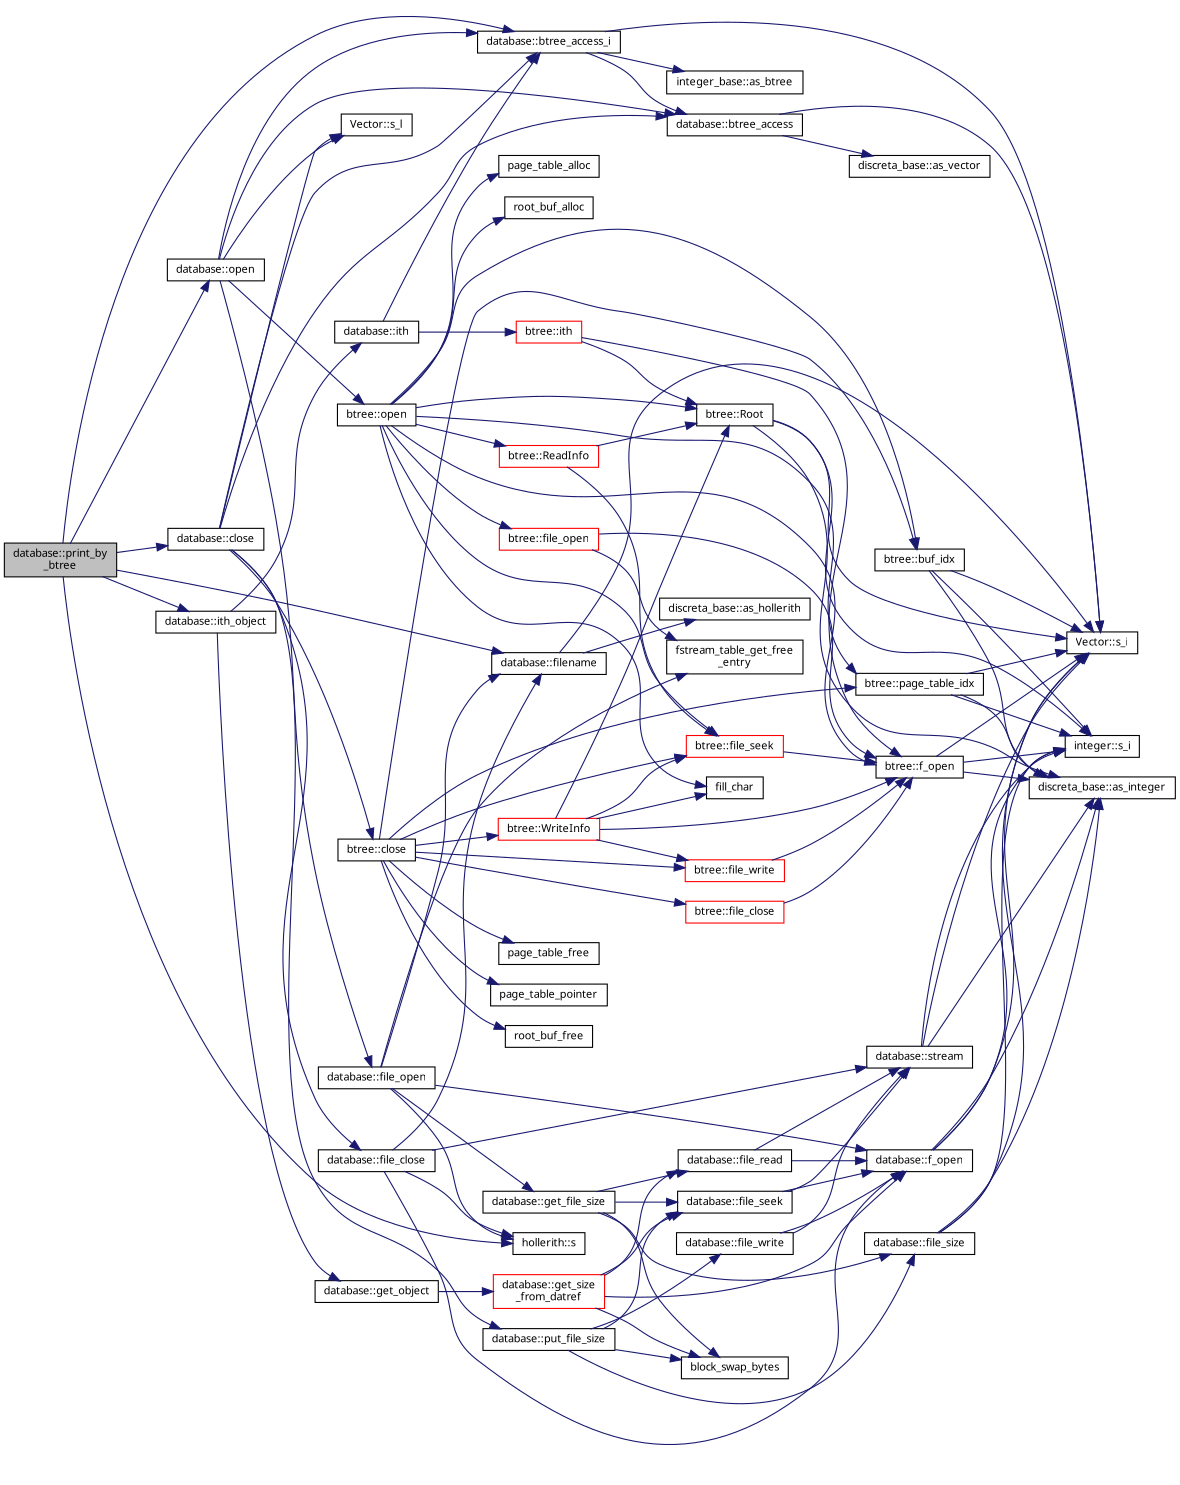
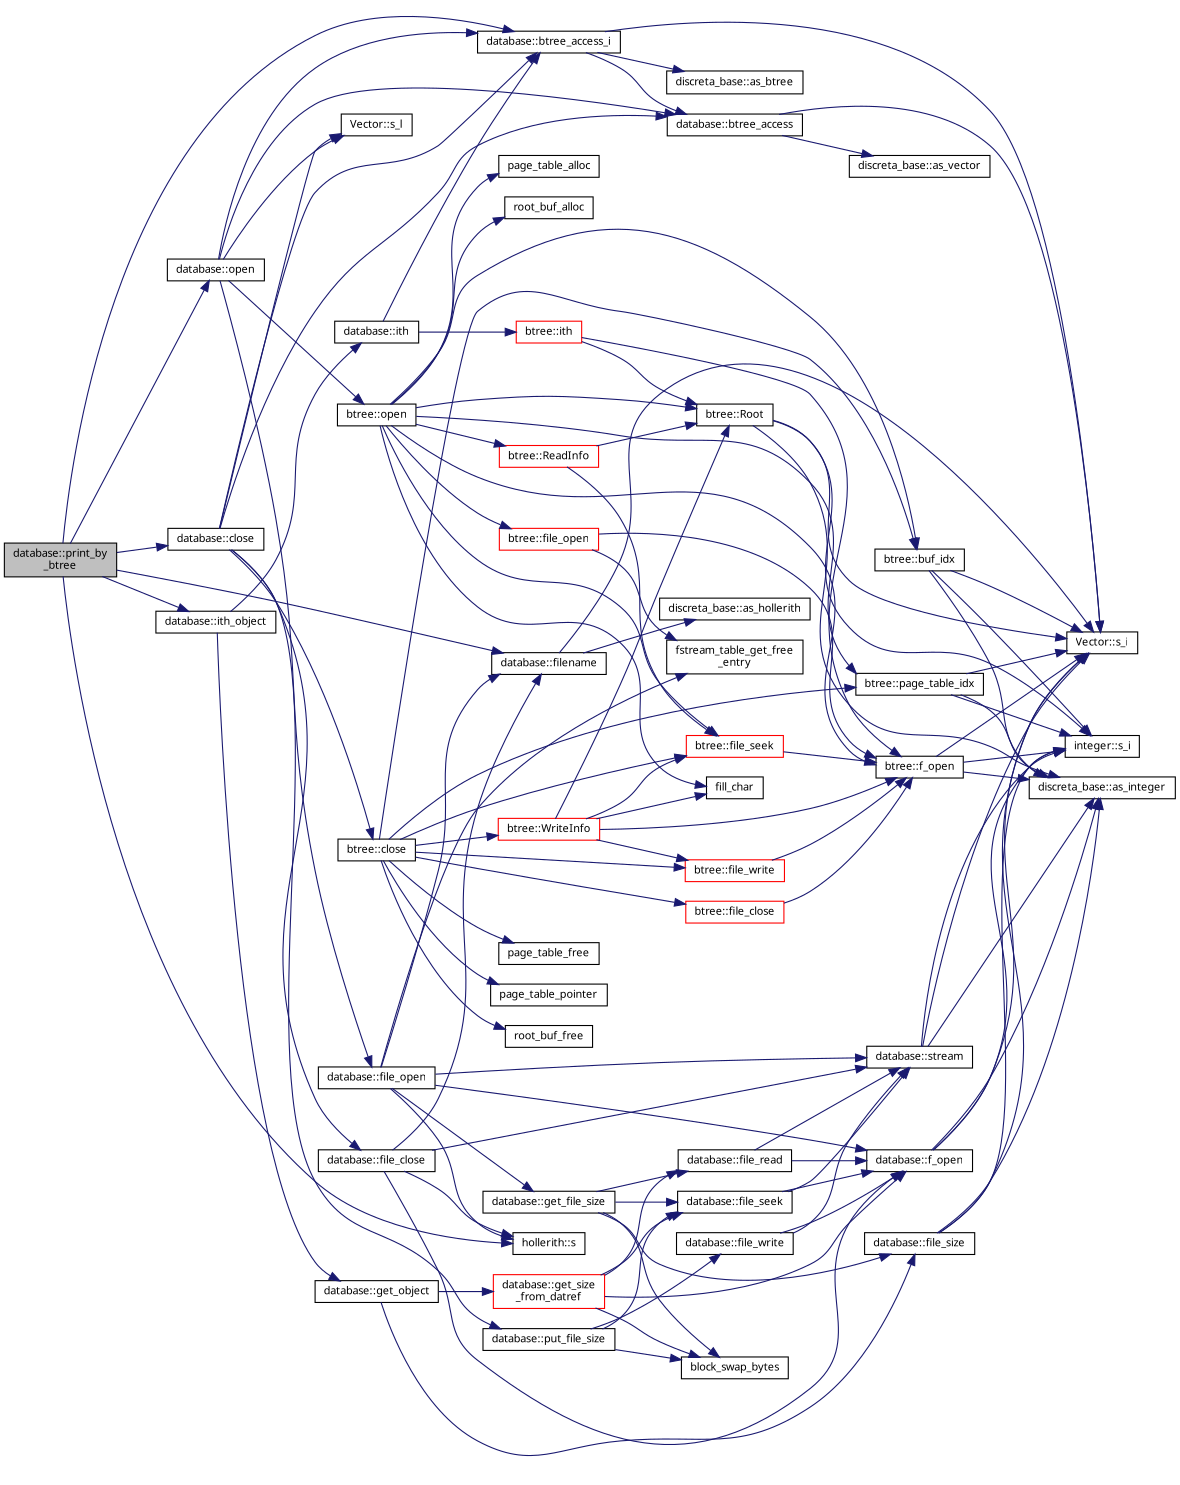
node "integer_base::as_btree": label "integer_base::as_btree" -> "discreta_base::as_btree"
edge "database::file_open" -> "database::stream": added
edge "database::put_file_size" -> "database::file_size": now "database::get_object" -> "database::file_size"
